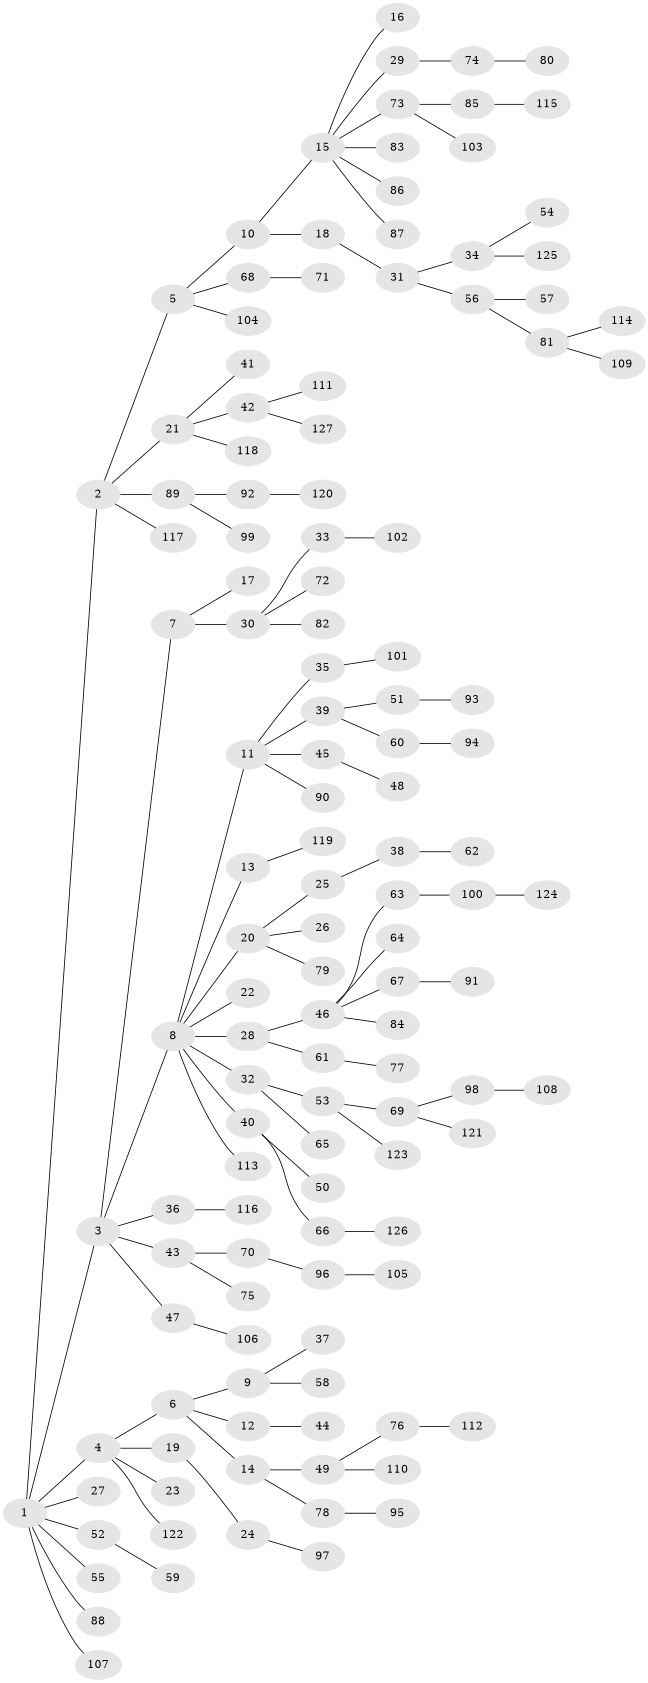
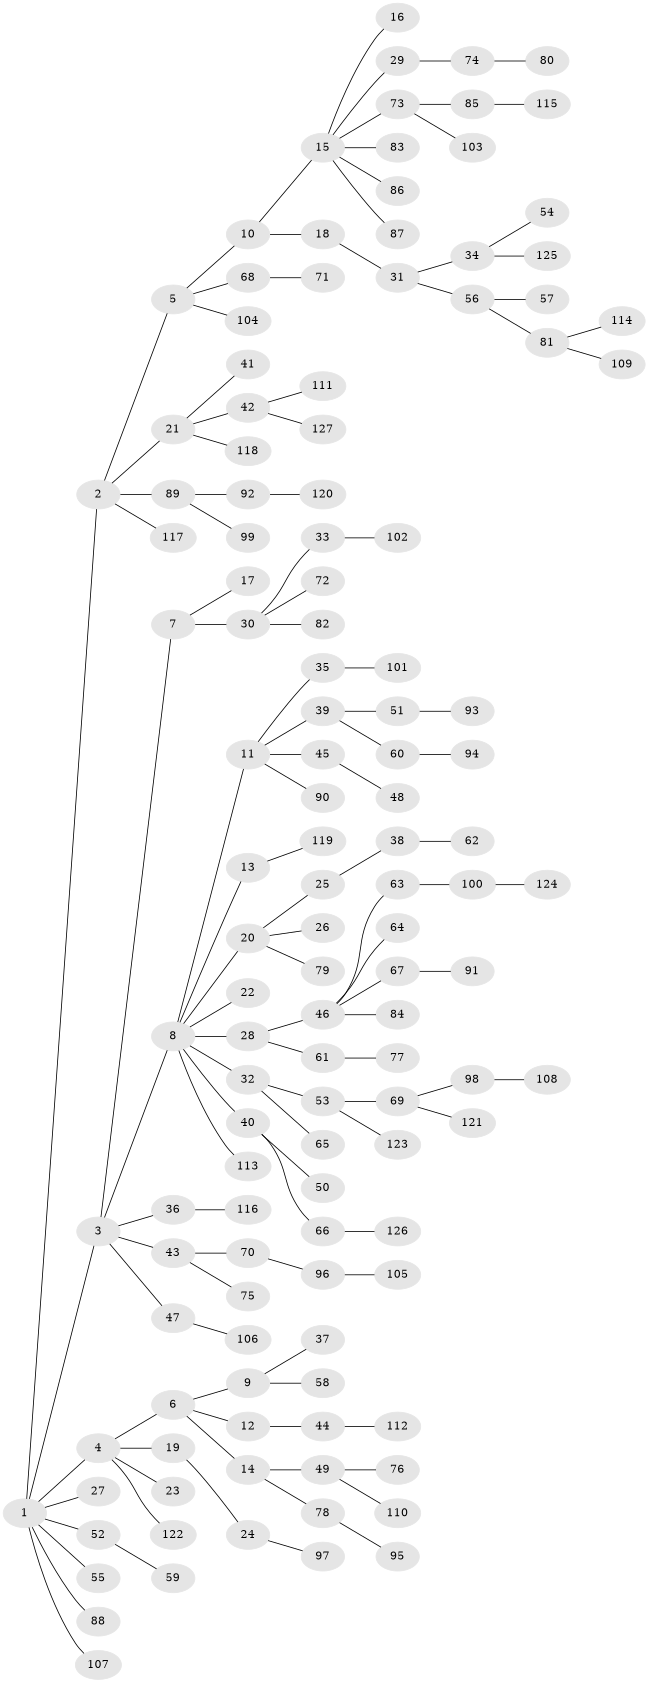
edge "76" -- "112": now "44" -- "112"
